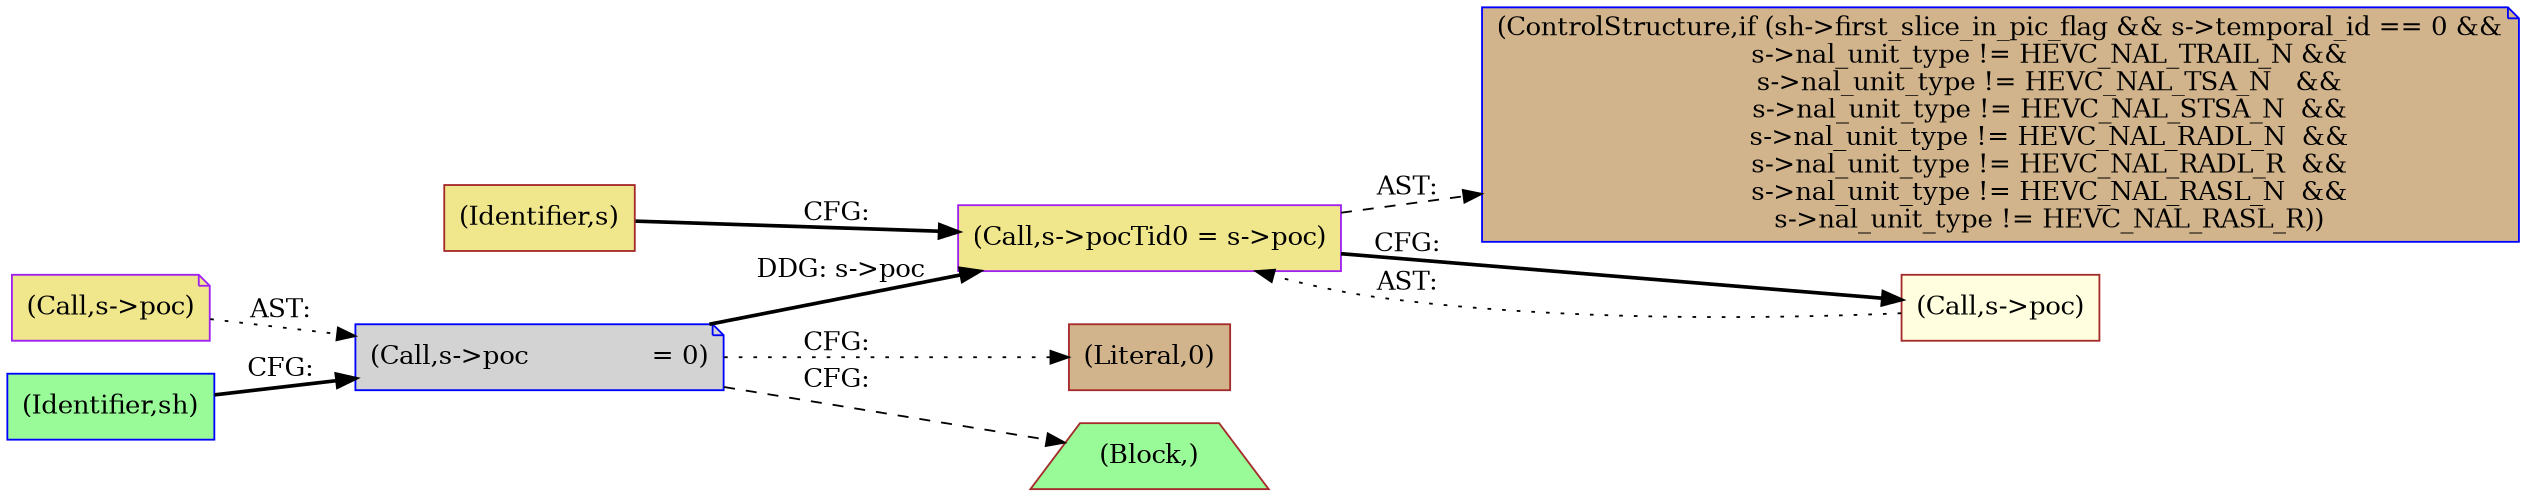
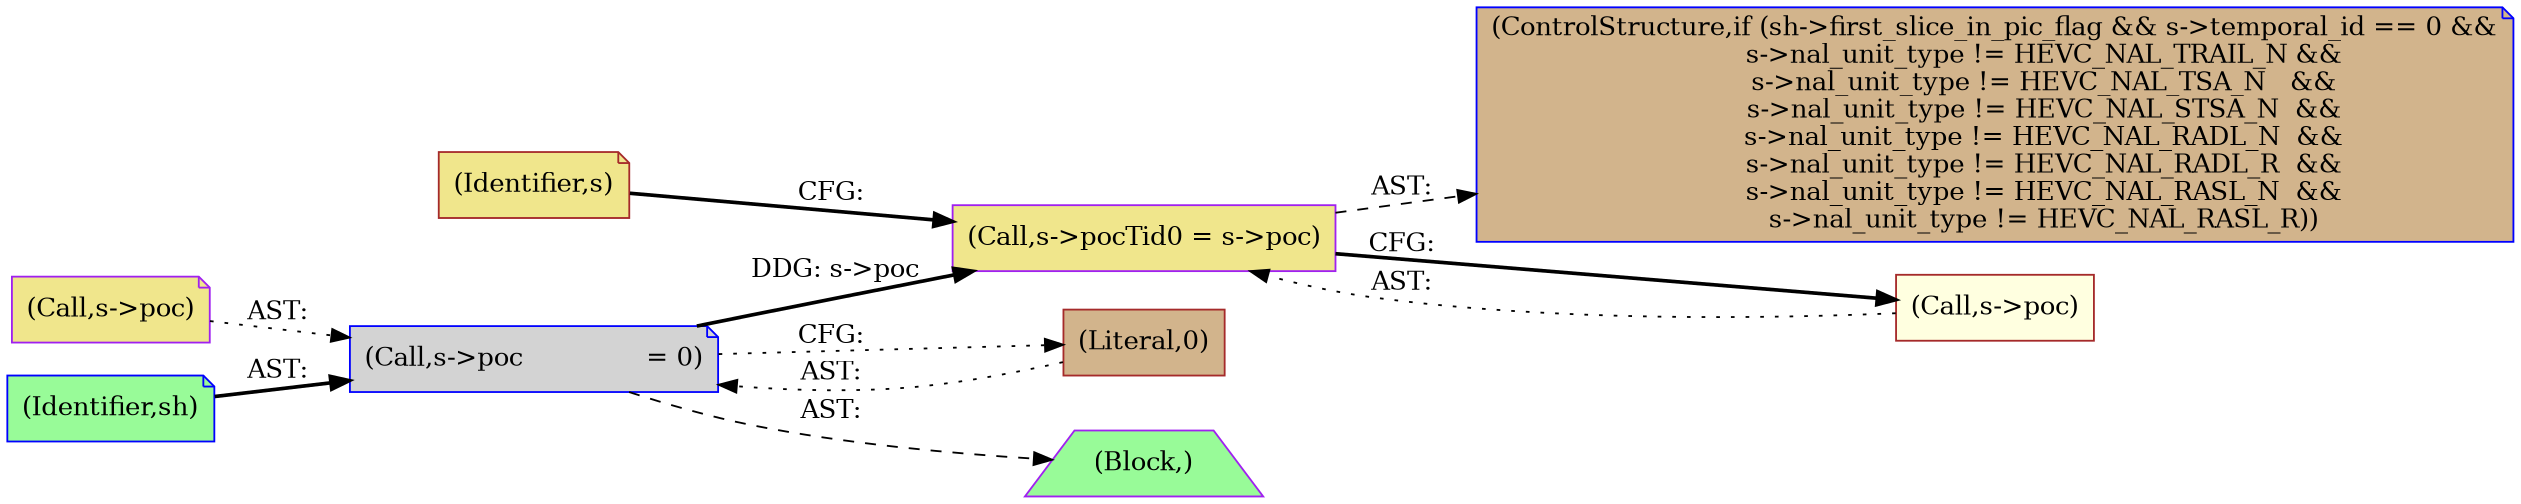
node "(Identifier,s)": shape box -> note
edge "(Identifier,sh)" -> "(Call,s->poc               = 0)": label "CFG: " -> "AST: "
edge "(Call,s->poc               = 0)" -> "(Block,)": label "CFG: " -> "AST: "
edge "(Literal,0)" -> "(Call,s->poc               = 0)": added, label "AST:"
node "(Identifier,sh)": shape box -> note
node "(Block,)": color brown -> purple
